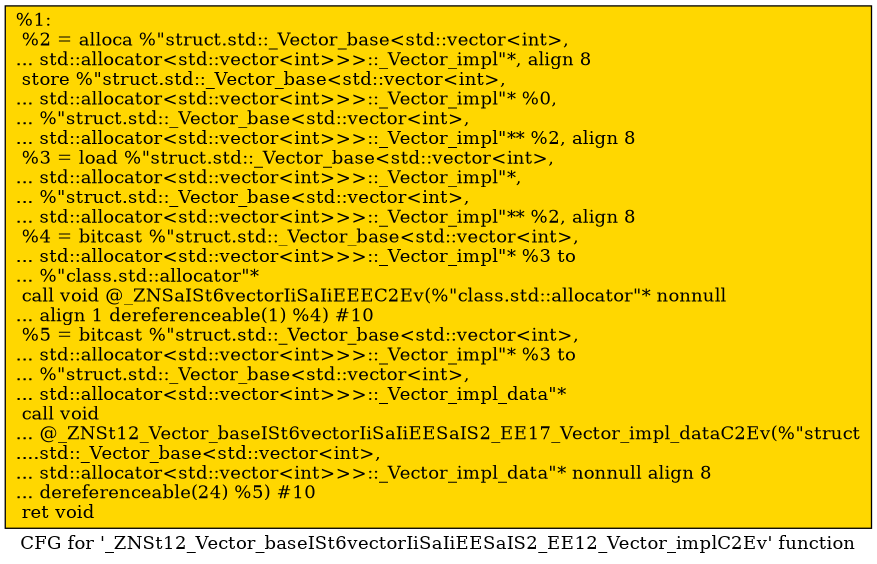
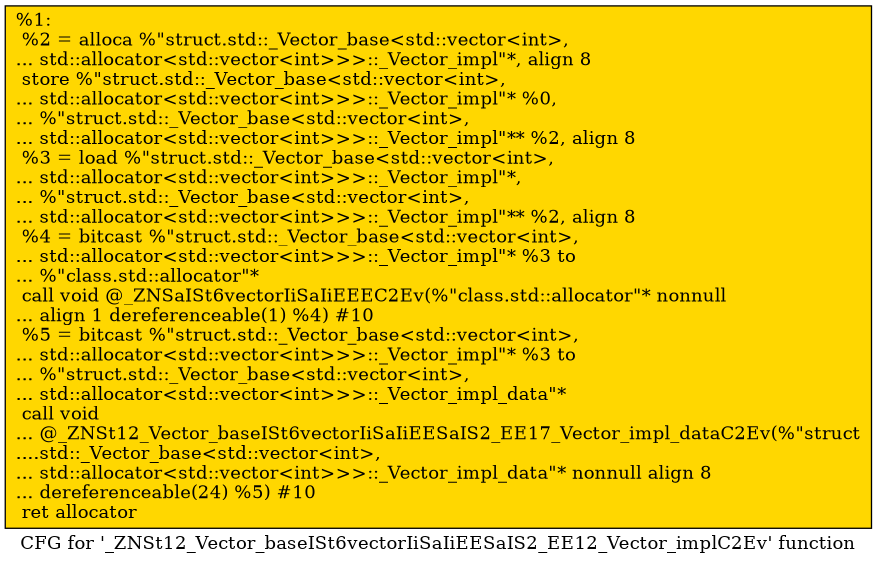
node "%1:": text "ret void" -> "ret allocator"
